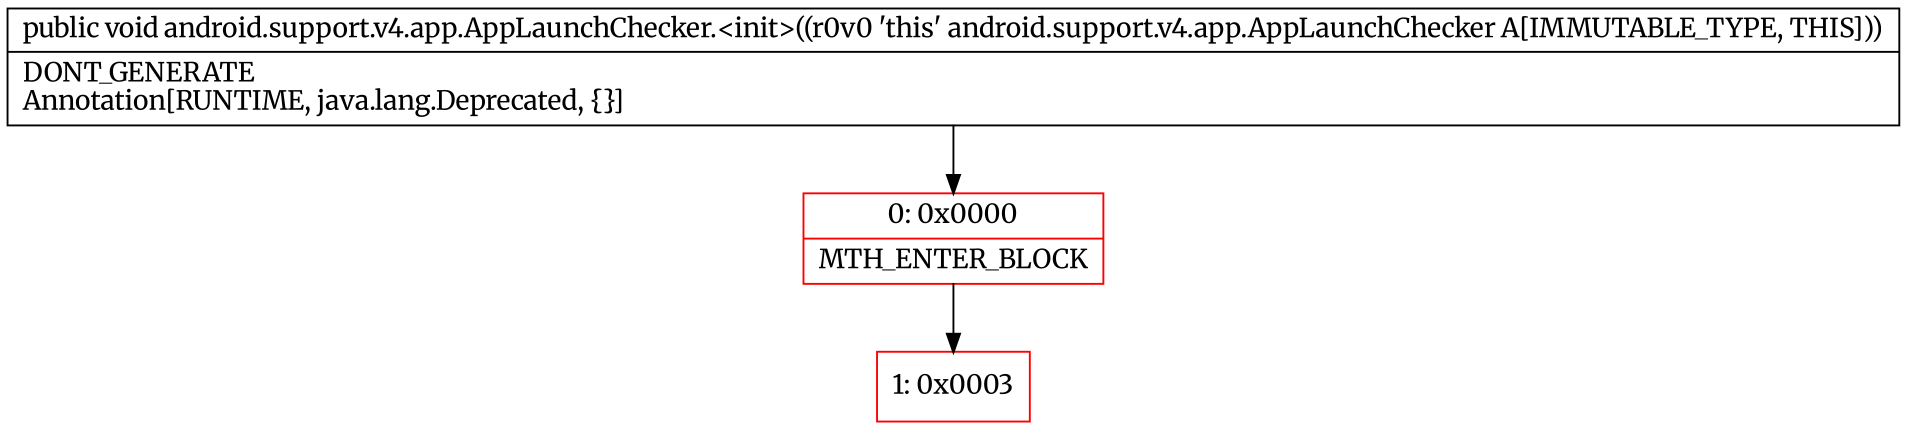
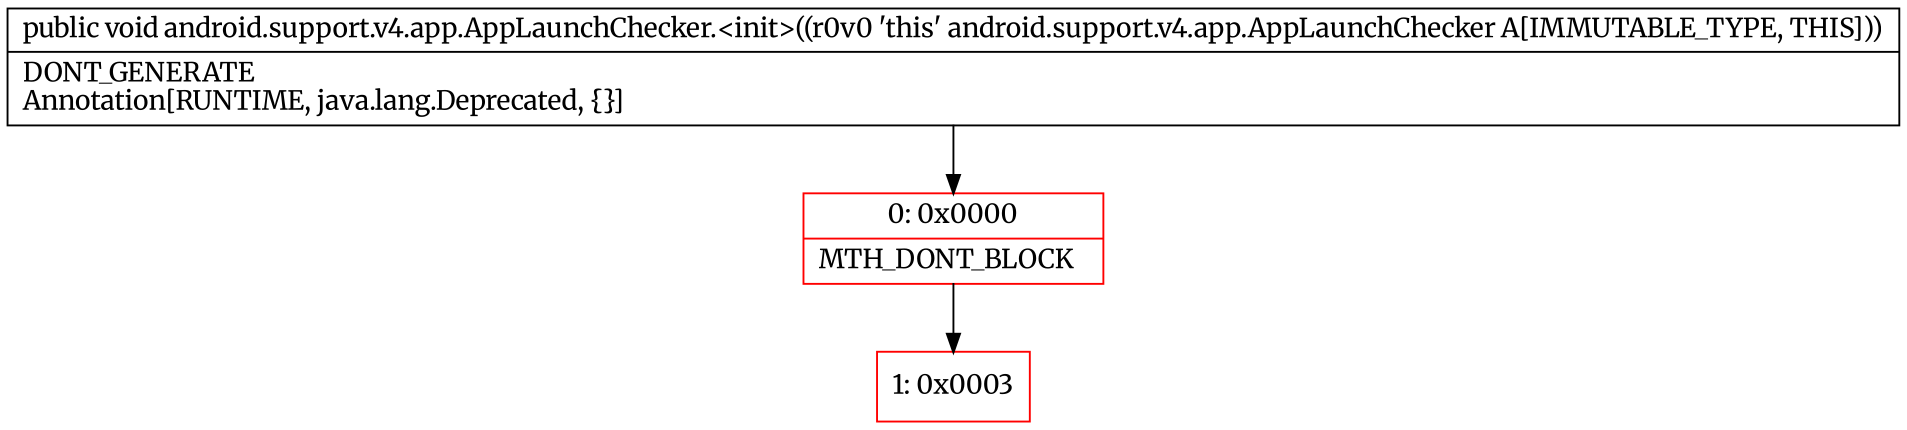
node "0: 0x0000": text "MTH_ENTER_BLOCK" -> "MTH_DONT_BLOCK"
